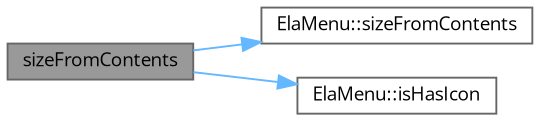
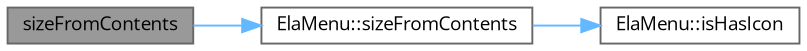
edge "sizeFromContents" -> "ElaMenu::isHasIcon": now "ElaMenu::sizeFromContents" -> "ElaMenu::isHasIcon"
